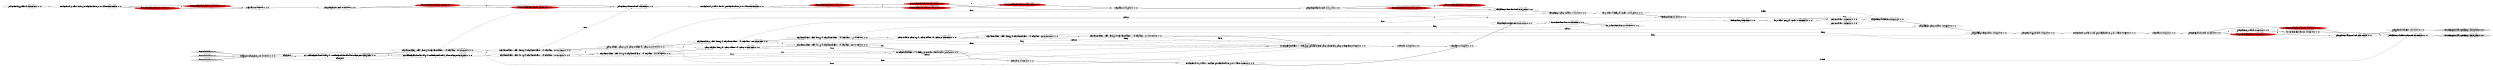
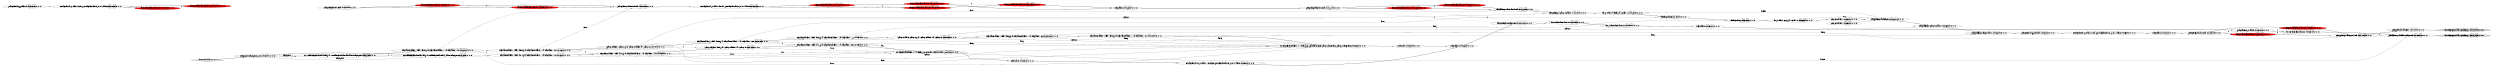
node "Thread.sleep(10L)@@@28@@@['1', '1', '0']": removed
edge "expected.add(record3)@@@49@@@['1', '1', '0']" -> "actual.add(queue.poll())@@@52@@@['1', '1', '0']": now "expected.add(record3)@@@49@@@['1', '1', '0']" -> "expected.add(record4)@@@50@@@['1', '1', '0']"
node "Thread.sleep(10L)@@@30@@@['0', '0', '1']": added
node "testCompletionOrder['0', '1', '0']": removed
node "testCompletionOrder['1', '0', '0']": removed
